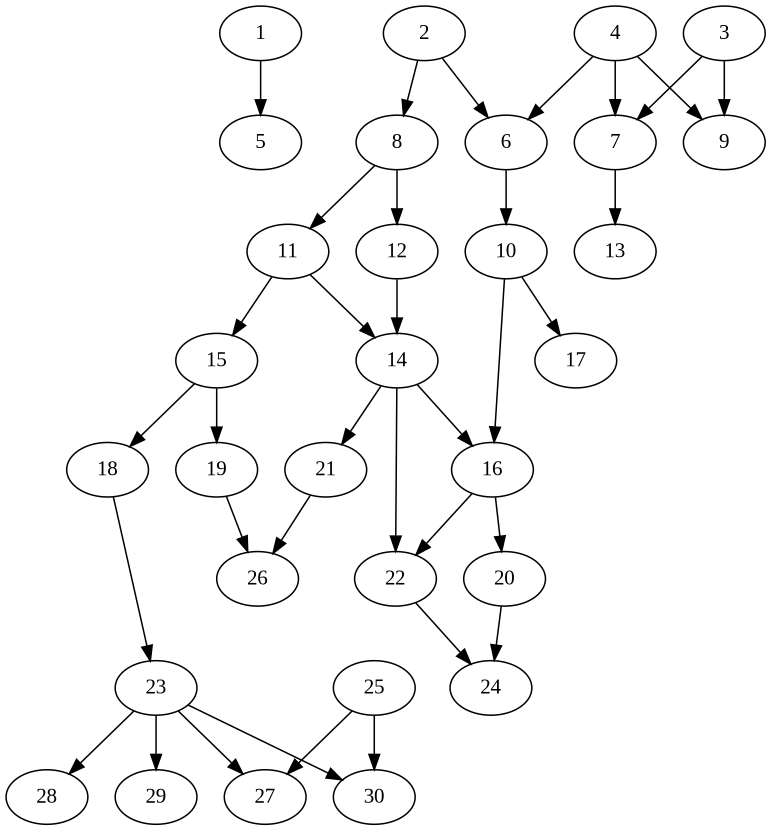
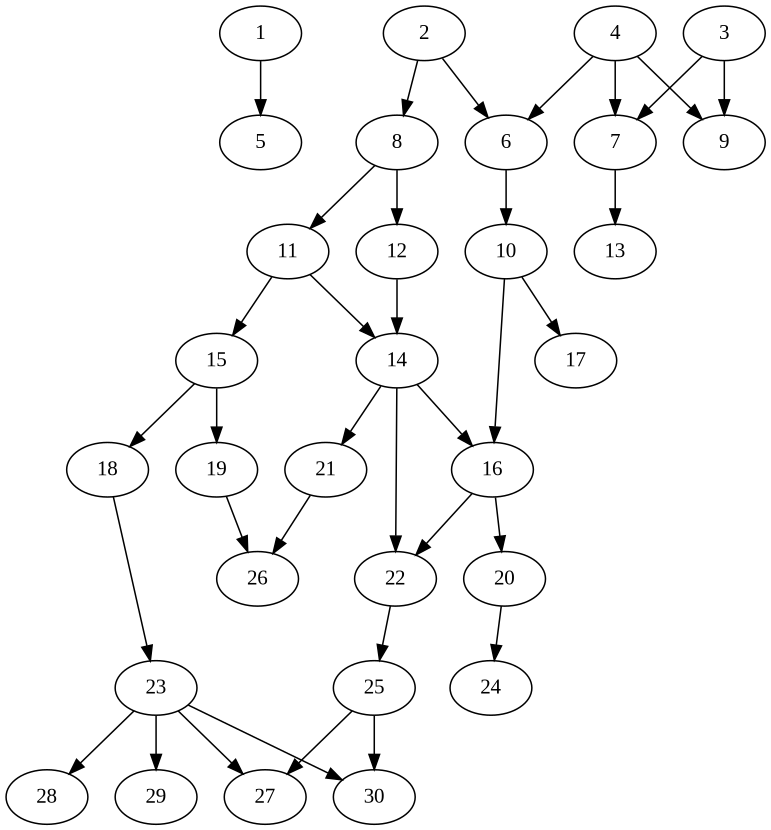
edge "22" -> "24": now "22" -> "25"
